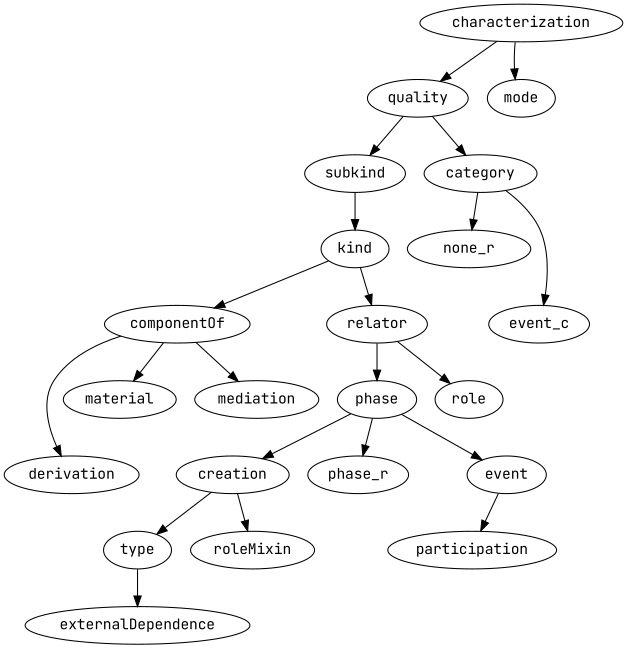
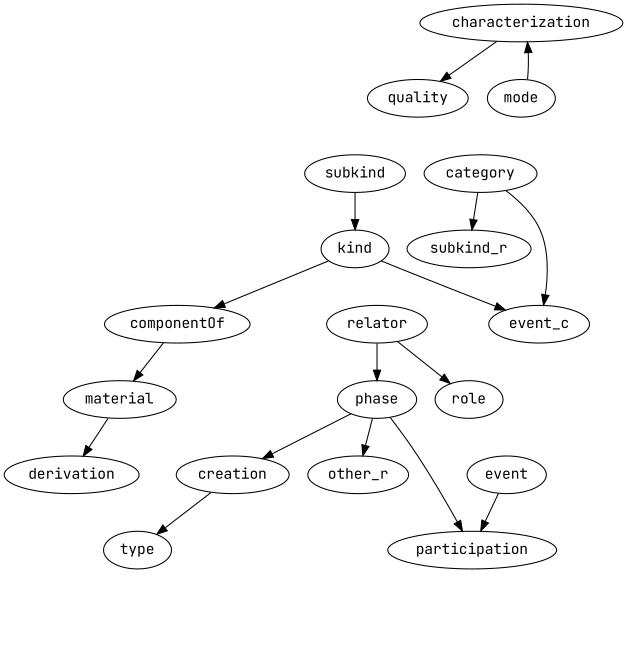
edge "characterization" -> "mode": reversed
edge "quality" -> "subkind": removed
edge "quality" -> "category": removed
node "none_r": label "none_r" -> "subkind_r"
edge "kind" -> "relator": now "kind" -> "event_c"
edge "componentOf" -> "derivation": now "material" -> "derivation"
node "mediation": removed
edge "phase" -> "event": now "phase" -> "participation"
node "phase_r": label "phase_r" -> "other_r"
node "roleMixin": removed
node "externalDependence": removed
